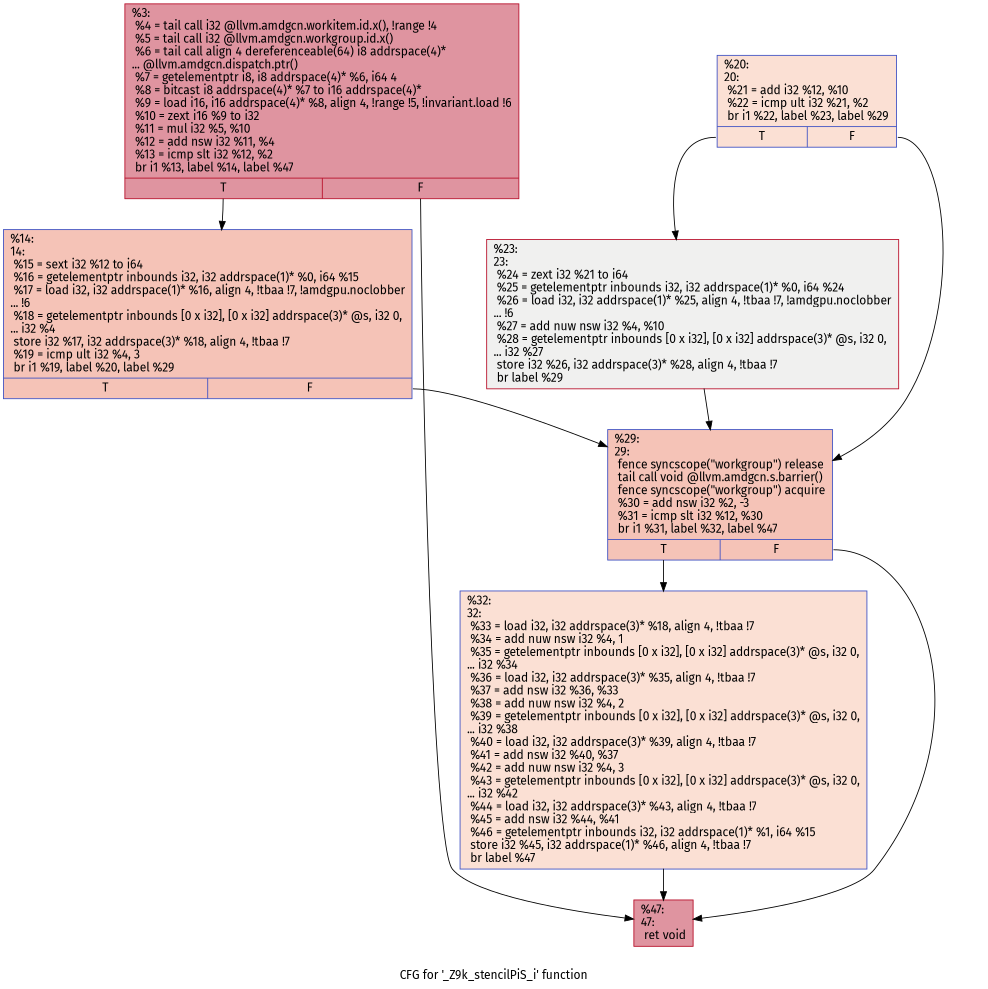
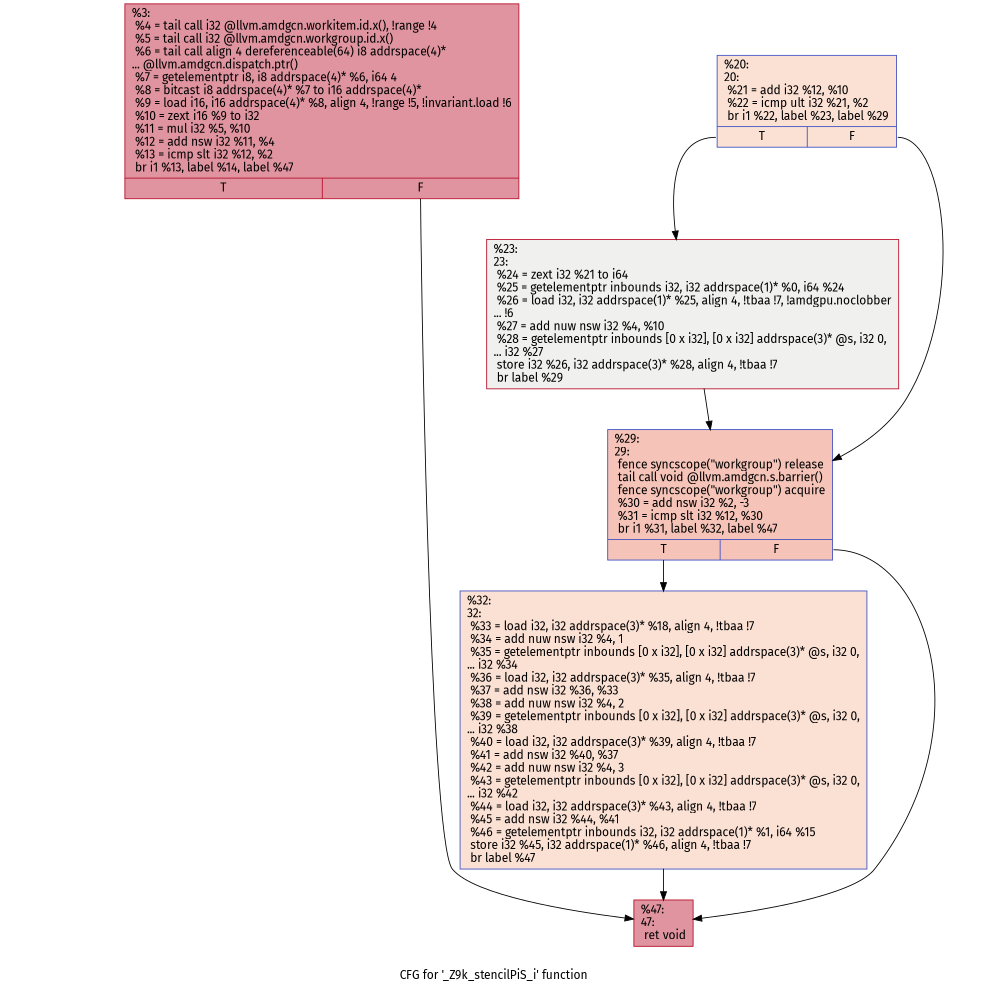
node "%14:": removed
